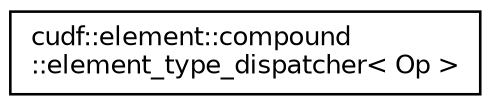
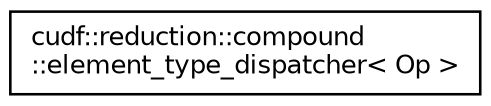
node "cudf::element::compound ::element_type_dispatcher< Op >": label "cudf::element::compound ::element_type_dispatcher< Op >" -> "cudf::reduction::compound ::element_type_dispatcher< Op >"
